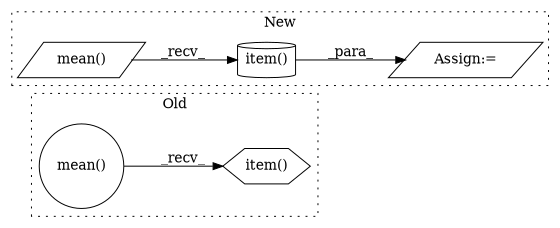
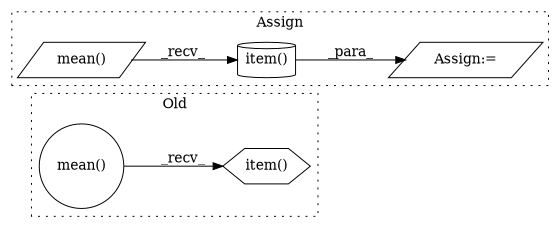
cluster "New": label "New" -> "Assign"
